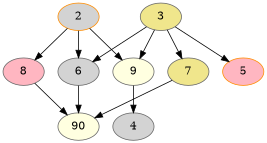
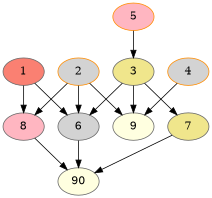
edge "3" -> "5": reversed
node "1": added
edge "9" -> "4": reversed
node "4": color gray40 -> darkorange
